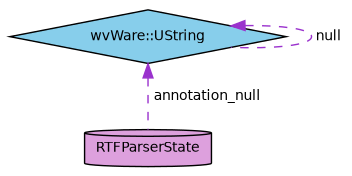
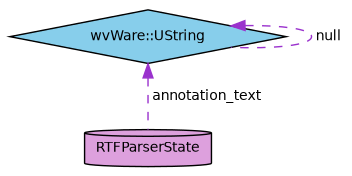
edge "RTFParserState" -> "wvWare::UString": label " annotation_null" -> " annotation_text"
